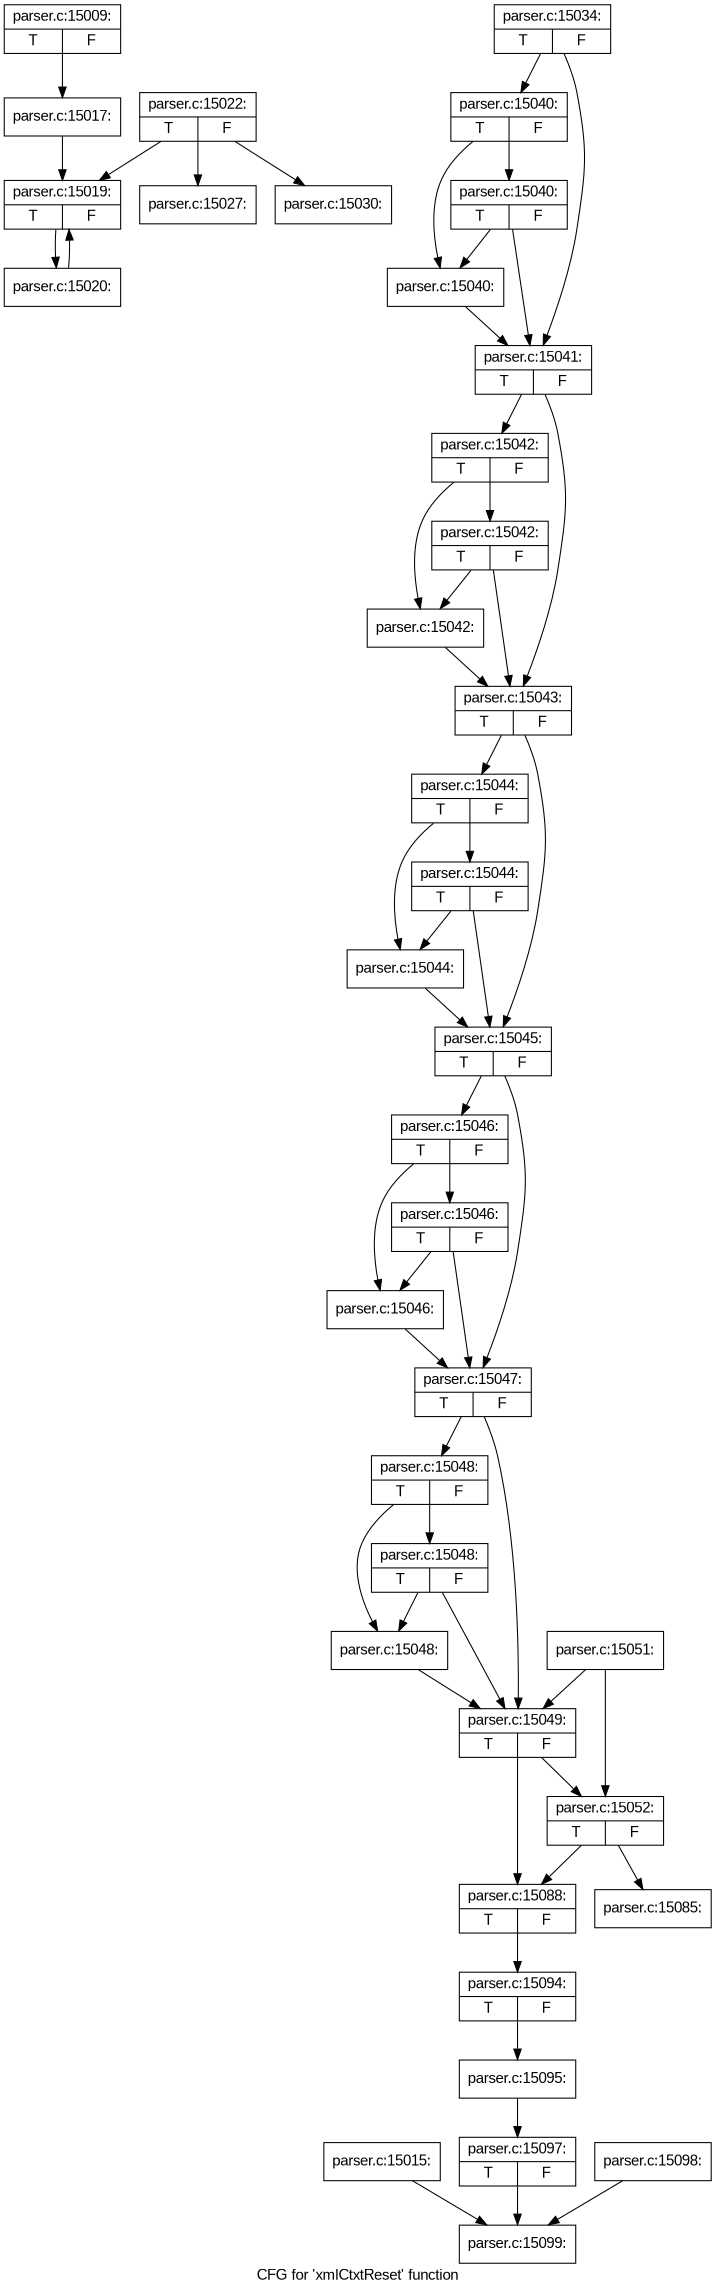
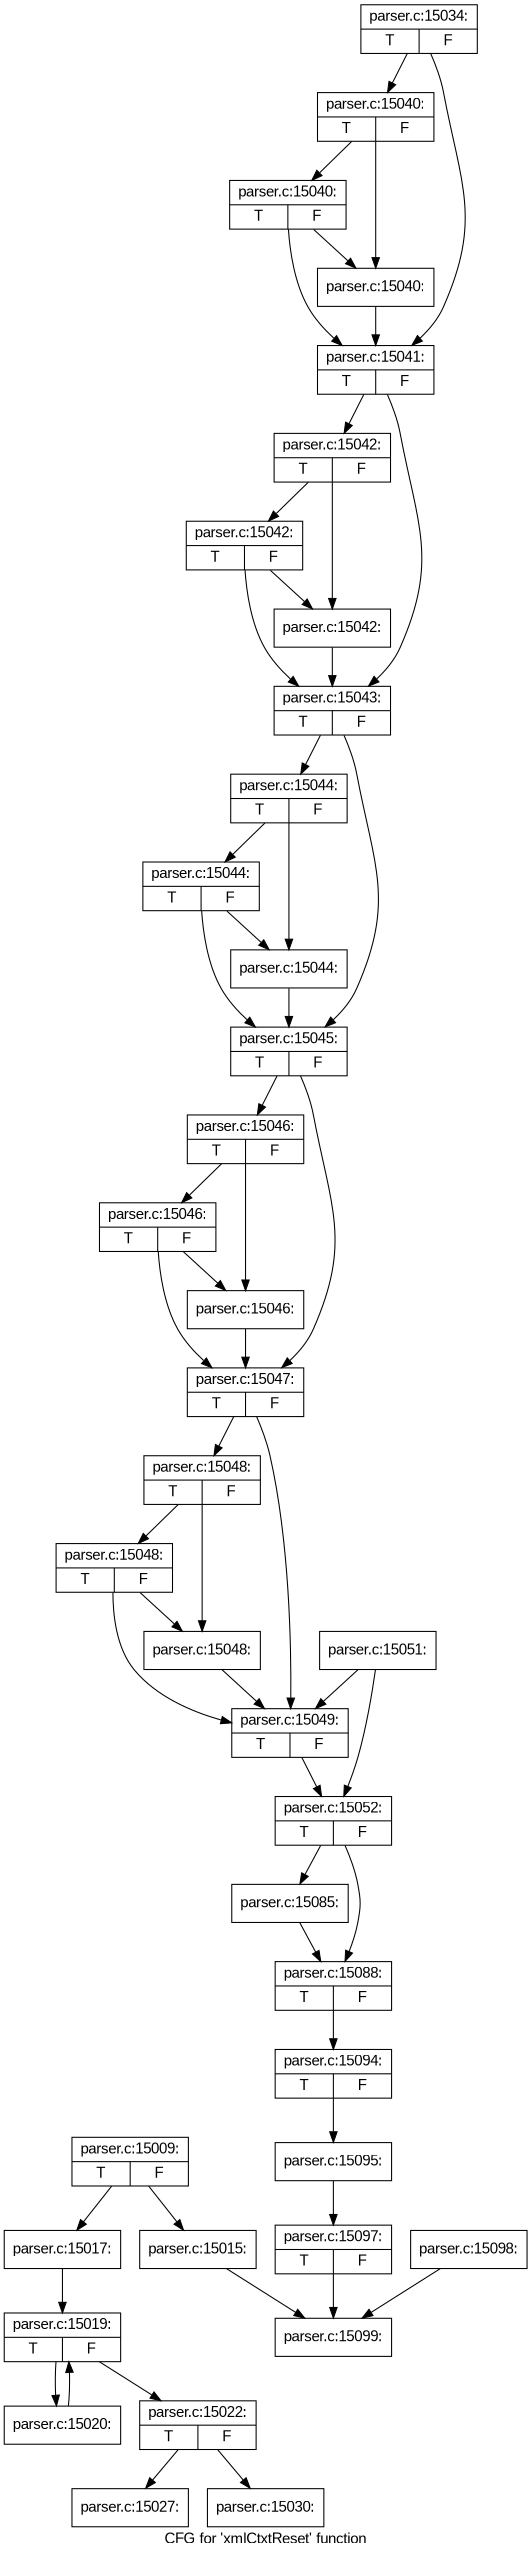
edge "parser.c:15022:" -> "parser.c:15019:": reversed
edge "parser.c:15049:" -> "parser.c:15088:": now "parser.c:15085:" -> "parser.c:15088:"
edge "parser.c:15009:" -> "parser.c:15015:": added
